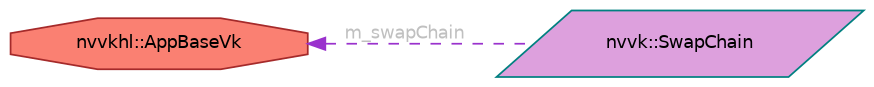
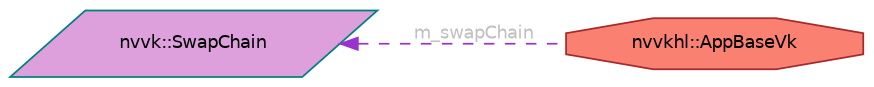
edge "nvvk::SwapChain" -> "nvvkhl::AppBaseVk": reversed
